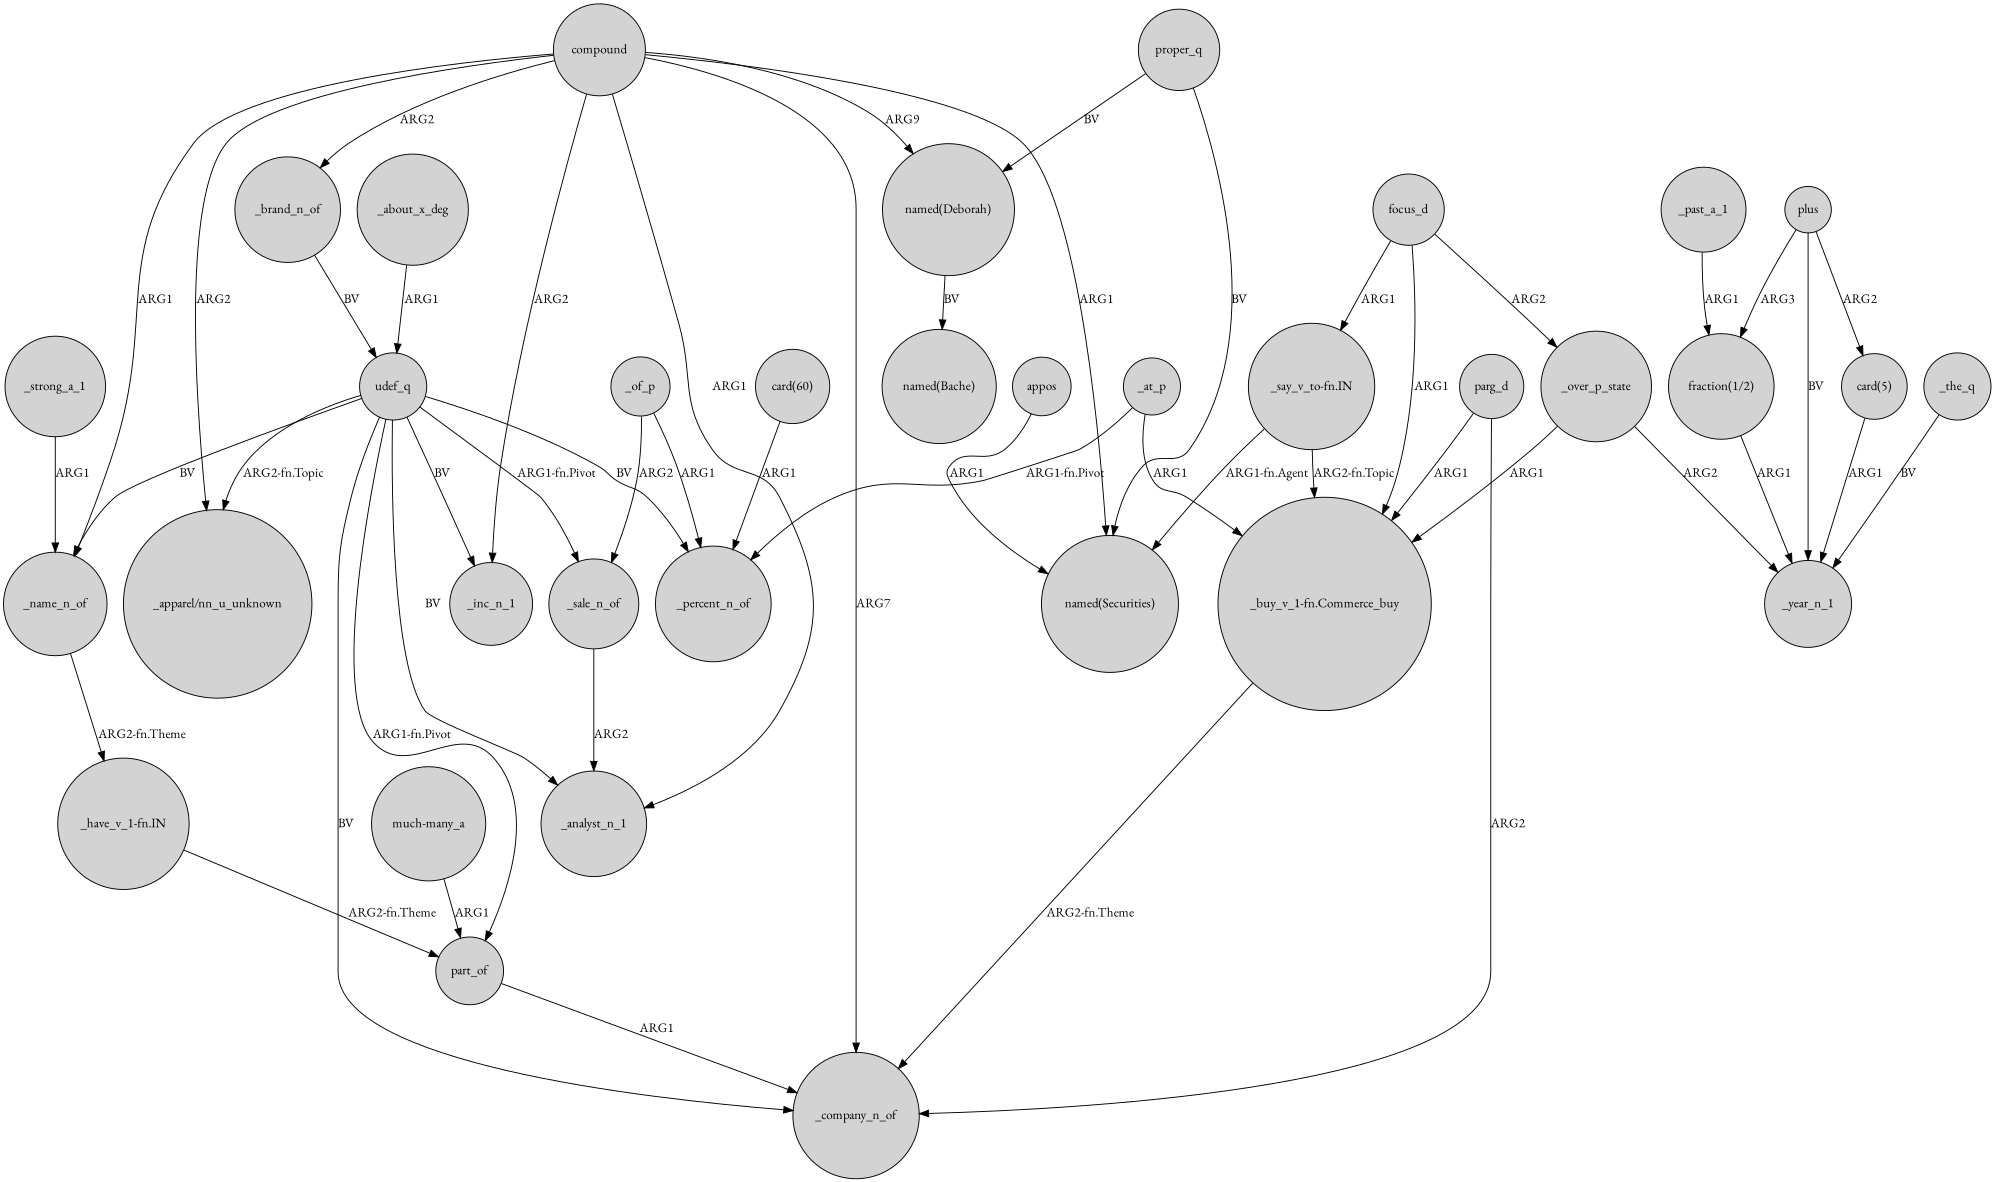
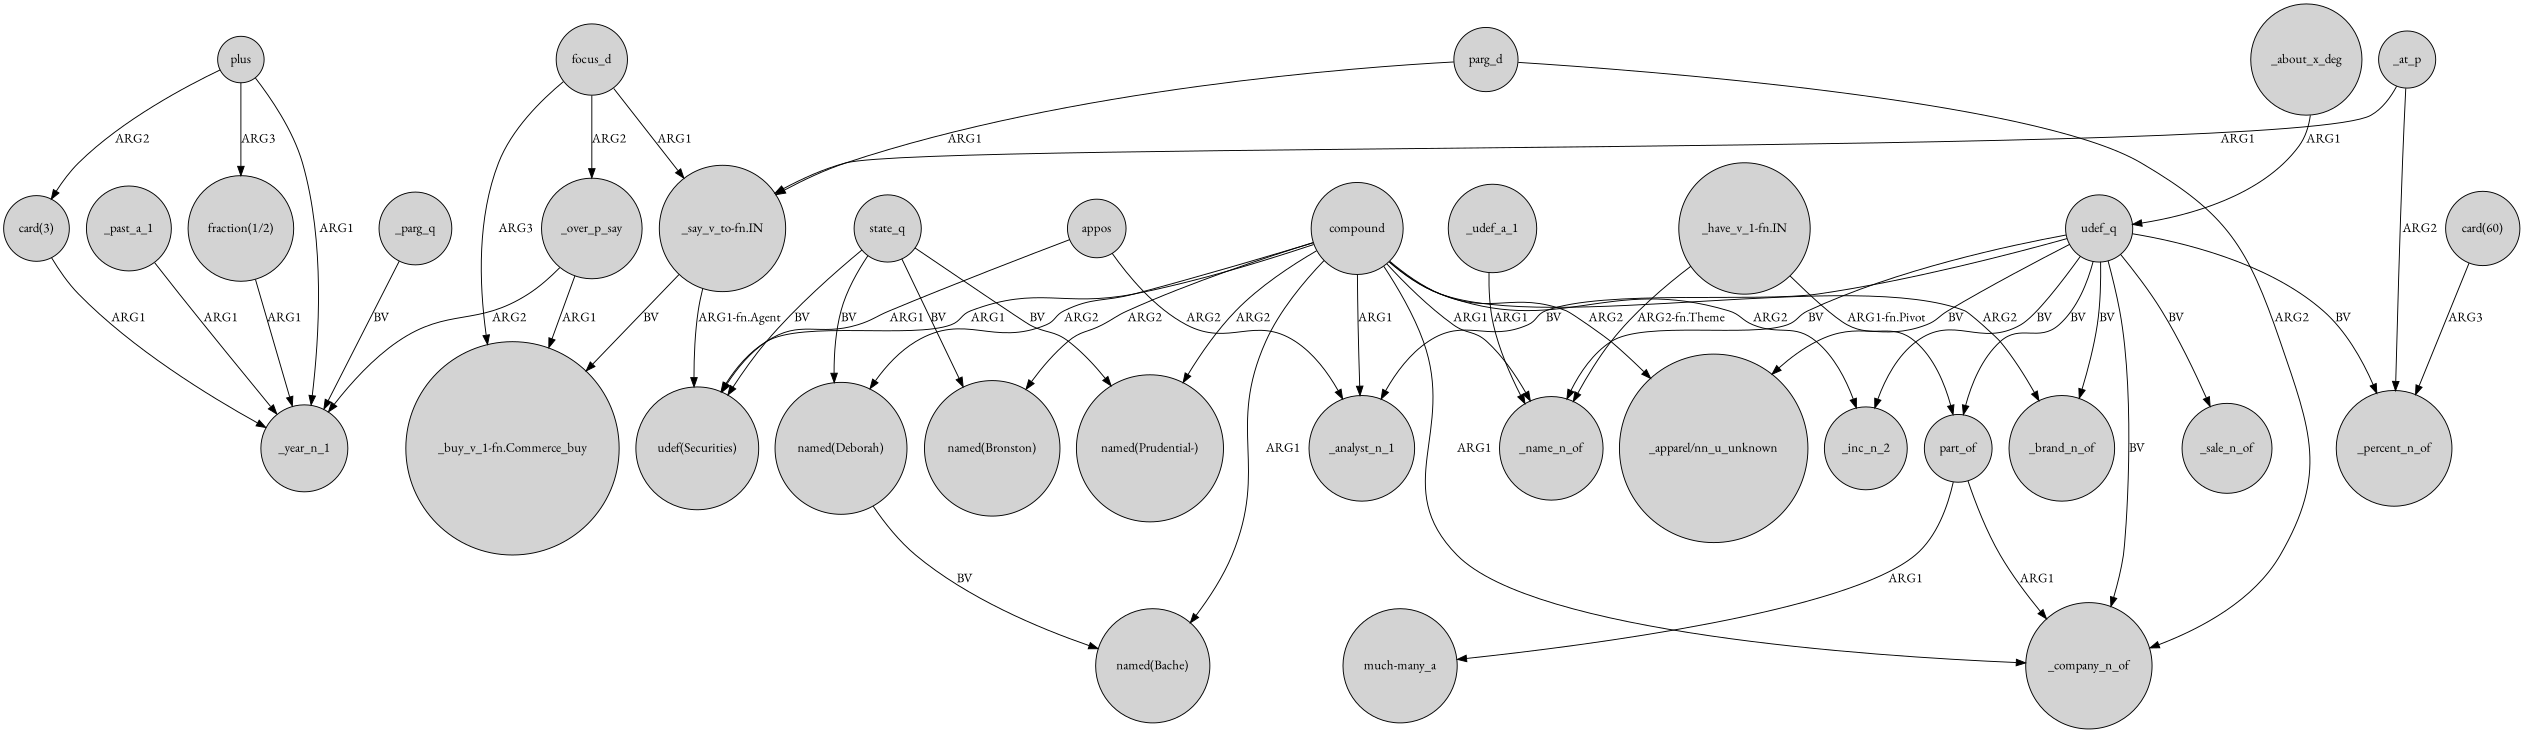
node "proper_q": label "proper_q" -> "state_q"
edge "compound" -> "named(Deborah)": label "ARG9" -> "ARG2"
edge "_past_a_1" -> "fraction(1/2)": now "_past_a_1" -> "_year_n_1"
edge "_brand_n_of" -> "udef_q": reversed
node "_strong_a_1": label "_strong_a_1" -> "_udef_a_1"
node "_of_p": removed
edge "focus_d" -> "_buy_v_1-fn.Commerce_buy": label "ARG1" -> "ARG3"
node "_over_p_state": label "_over_p_state" -> "_over_p_say"
edge "plus" -> "_year_n_1": label "BV" -> "ARG1"
node "card(5)": label "card(5)" -> "card(3)"
node "_the_q": label "_the_q" -> "_parg_q"
edge "compound" -> "named(Bache)": added, label "ARG1"
node "named(Bronston)": added
node "named(Prudential-)": added
edge "parg_d" -> "_buy_v_1-fn.Commerce_buy": now "parg_d" -> "_say_v_to-fn.IN"
edge "udef_q" -> "_apparel/nn_u_unknown": label "ARG2-fn.Topic" -> "BV"
edge "udef_q" -> "_sale_n_of": label "ARG1-fn.Pivot" -> "BV"
edge "card(60)" -> "_percent_n_of": label "ARG1" -> "ARG3"
edge "_at_p" -> "_percent_n_of": label "ARG1-fn.Pivot" -> "ARG2"
edge "_say_v_to-fn.IN" -> "_buy_v_1-fn.Commerce_buy": label "ARG2-fn.Topic" -> "BV"
edge "_at_p" -> "_buy_v_1-fn.Commerce_buy": now "_at_p" -> "_say_v_to-fn.IN"
node "_inc_n_1": label "_inc_n_1" -> "_inc_n_2"
edge "compound" -> "_company_n_of": label "ARG7" -> "ARG1"
node "named(Securities)": label "named(Securities)" -> "udef(Securities)"
edge "_name_n_of" -> "_have_v_1-fn.IN": reversed
edge "_sale_n_of" -> "_analyst_n_1": now "appos" -> "_analyst_n_1"
edge "udef_q" -> "part_of": label "ARG1-fn.Pivot" -> "BV"
edge "_buy_v_1-fn.Commerce_buy" -> "_company_n_of": removed, label "ARG2-fn.Theme"
edge "much-many_a" -> "part_of": reversed
edge "_have_v_1-fn.IN" -> "part_of": label "ARG2-fn.Theme" -> "ARG1-fn.Pivot"
